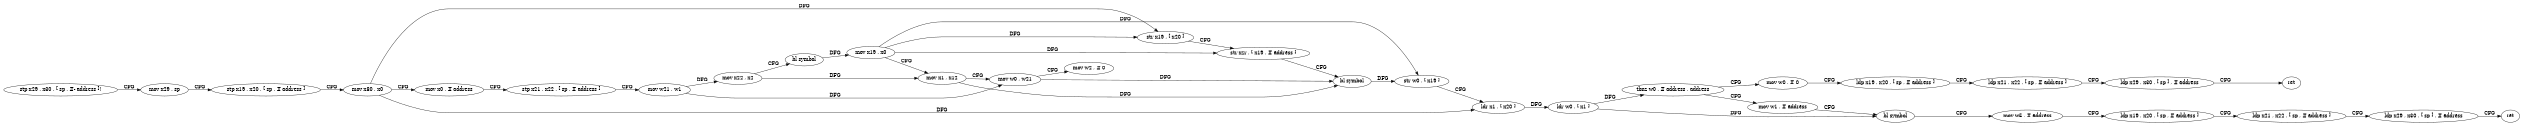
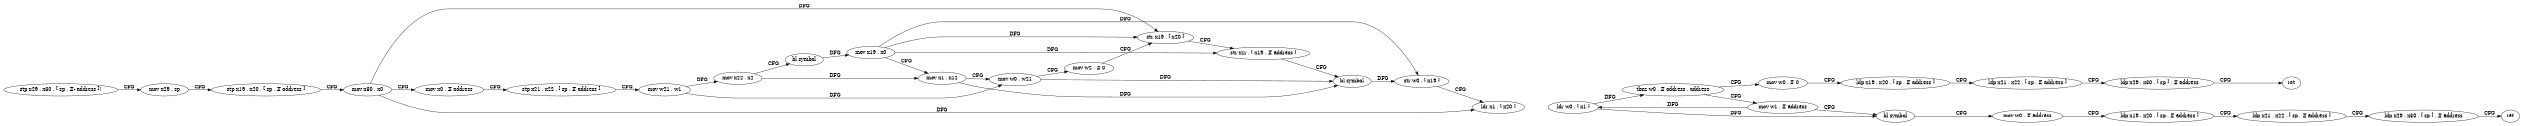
edge "mov w2 , # 0" -> "str x19 , [ x20 ]": added, label "CFG"
edge "ldr x1 , [ x20 ]" -> "ldr w0 , [ x1 ]": now "mov w1 , # address" -> "ldr w0 , [ x1 ]"
node "mov w5 , # address": label "mov w5 , # address" -> "mov w0 , # address"
